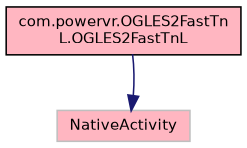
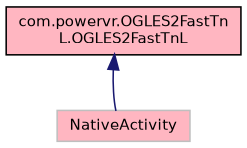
edge "com.powervr.OGLES2FastTn L.OGLES2FastTnL" -> "NativeActivity": reversed
